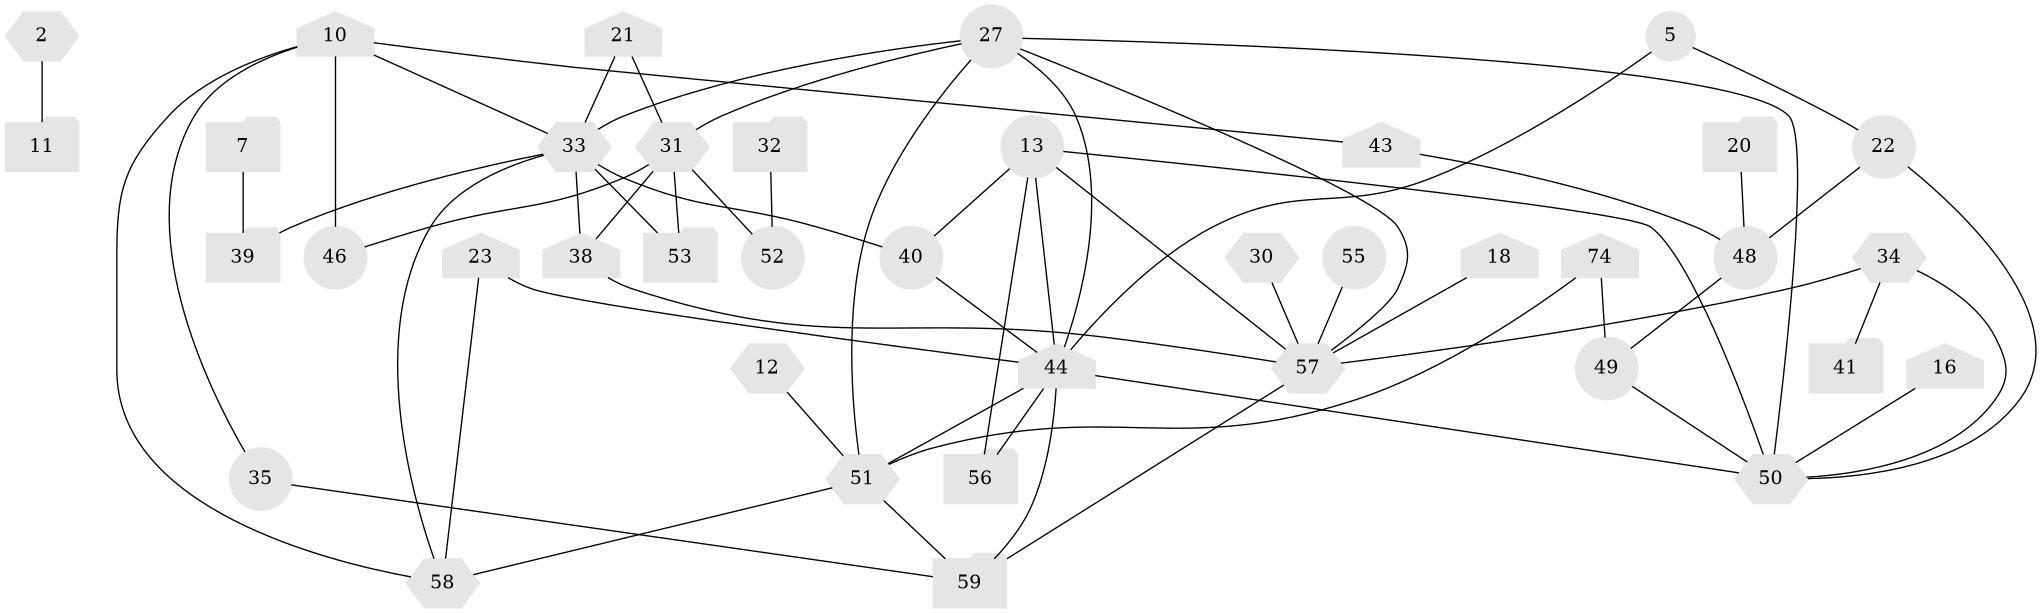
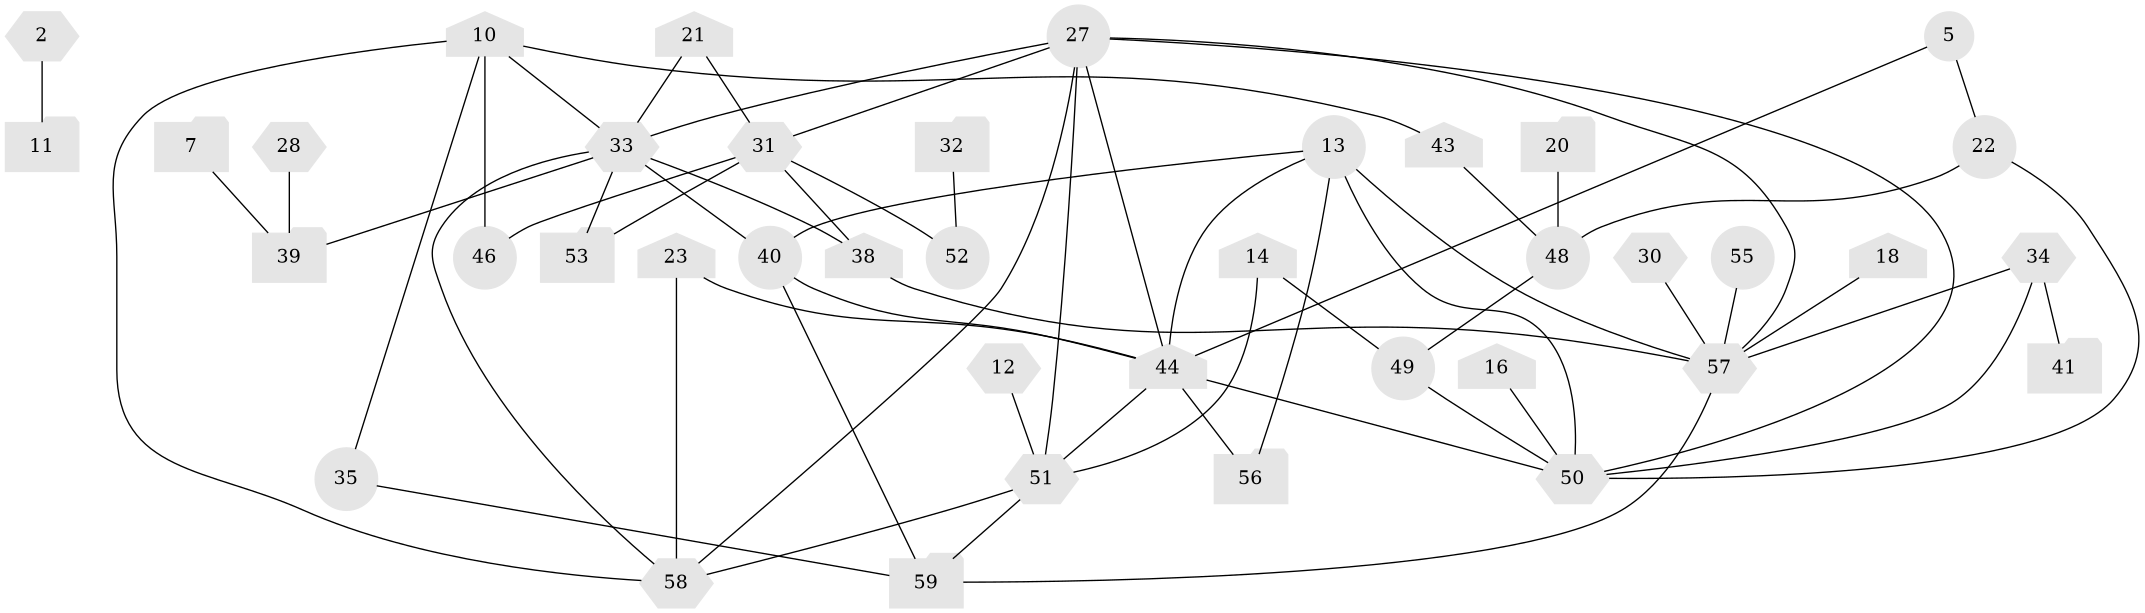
node "28": added
node "74": label "74" -> "14"
edge "27" -- "58": added
edge "44" -- "59": now "40" -- "59"
